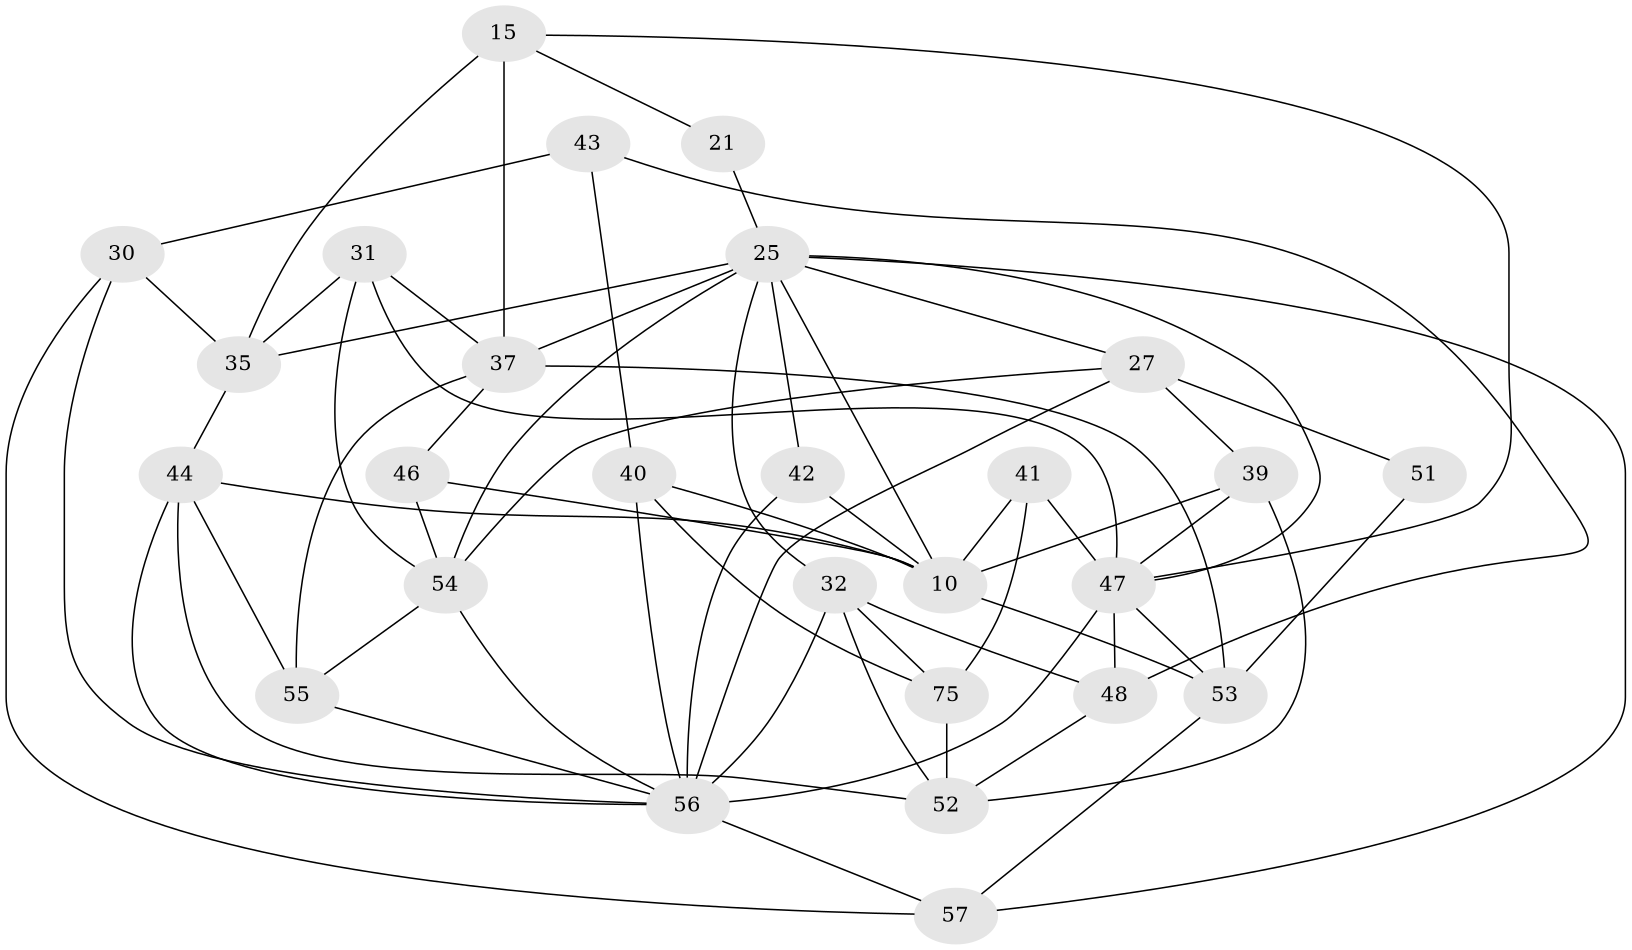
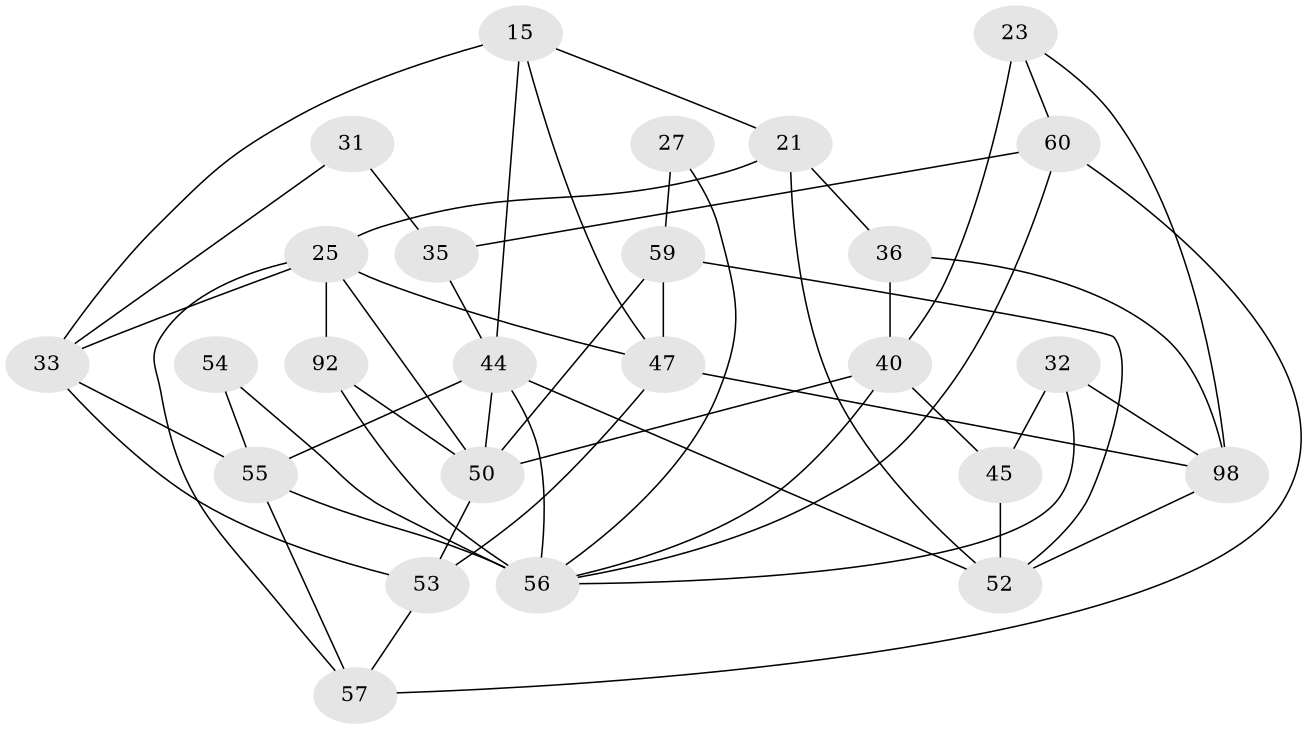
node "43": label "43" -> "23"
edge "15" -- "35": now "15" -- "44"
node "30": label "30" -> "60"
node "36": added
edge "25" -- "35": removed
edge "25" -- "27": removed
node "37": label "37" -> "33"
edge "25" -- "54": removed
edge "27" -- "54": removed
edge "31" -- "47": removed
edge "25" -- "32": removed
edge "31" -- "54": removed
node "46": removed
node "42": label "42" -> "92"
node "41": removed
node "39": label "39" -> "59"
node "51": removed
node "10": label "10" -> "50"
node "75": label "75" -> "45"
node "48": label "48" -> "98"
edge "32" -- "52": now "21" -- "52"
edge "47" -- "56": removed
edge "56" -- "57": now "55" -- "57"
